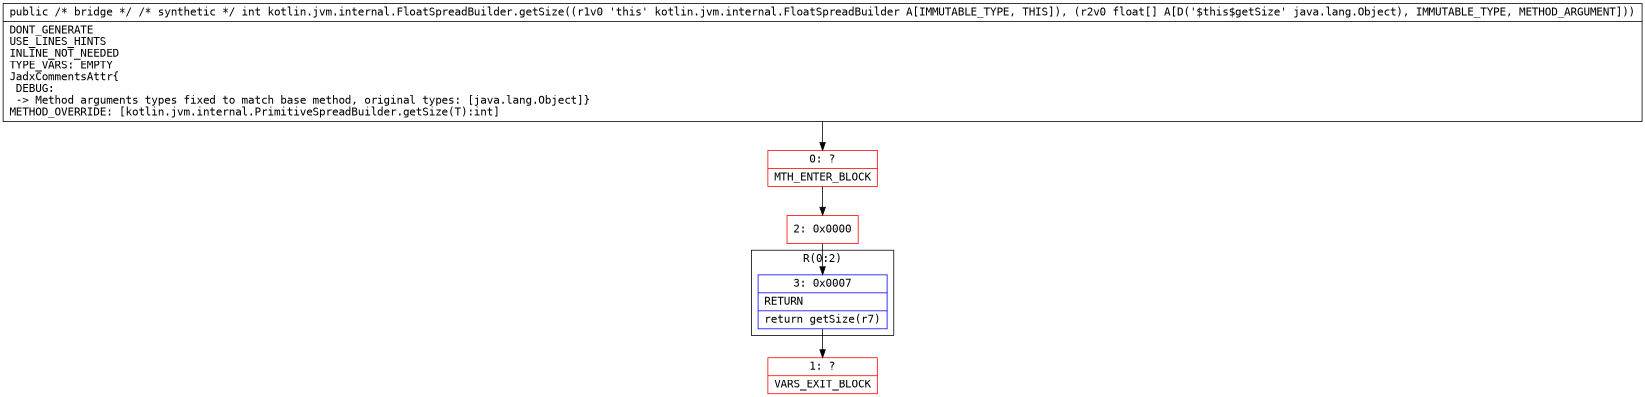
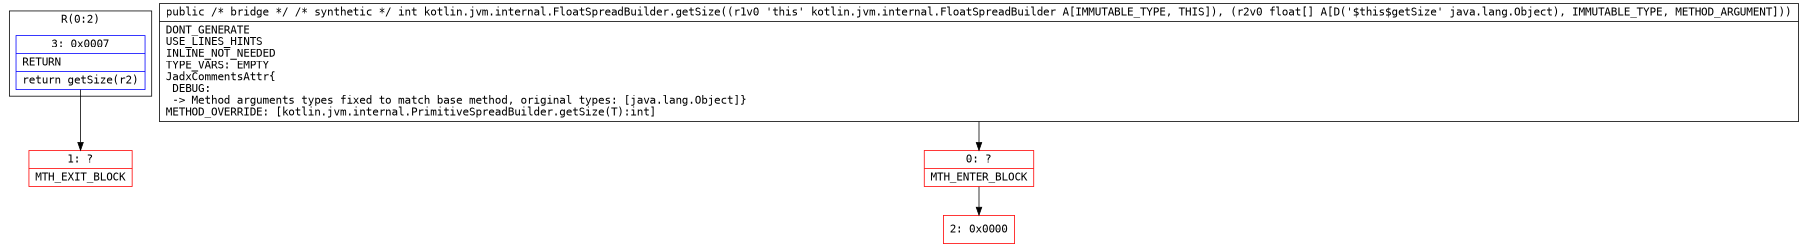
edge "2: 0x0000" -> "3: 0x0007": removed
node "3: 0x0007": text "return getSize(r7)" -> "return getSize(r2)"
node "1: ?": text "VARS_EXIT_BLOCK" -> "MTH_EXIT_BLOCK"
